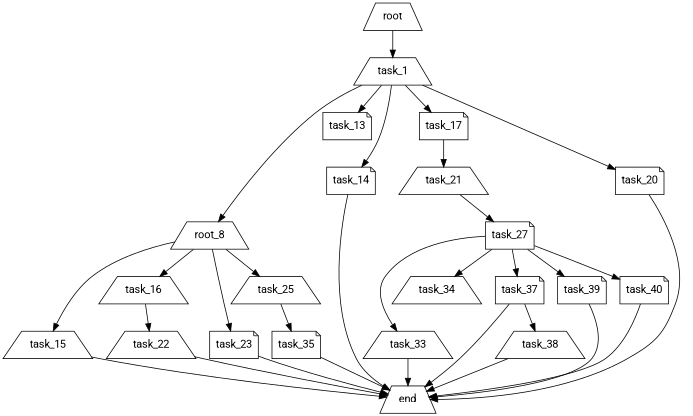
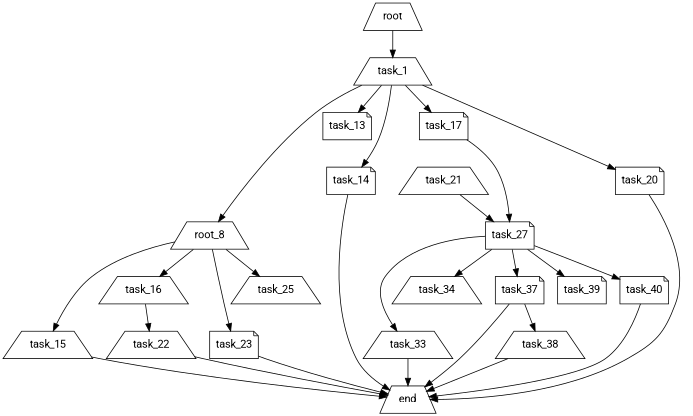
edge "task_17" -> "task_21": now "task_17" -> "task_27"
node "task_35": removed
edge "task_39" -> "end": removed
